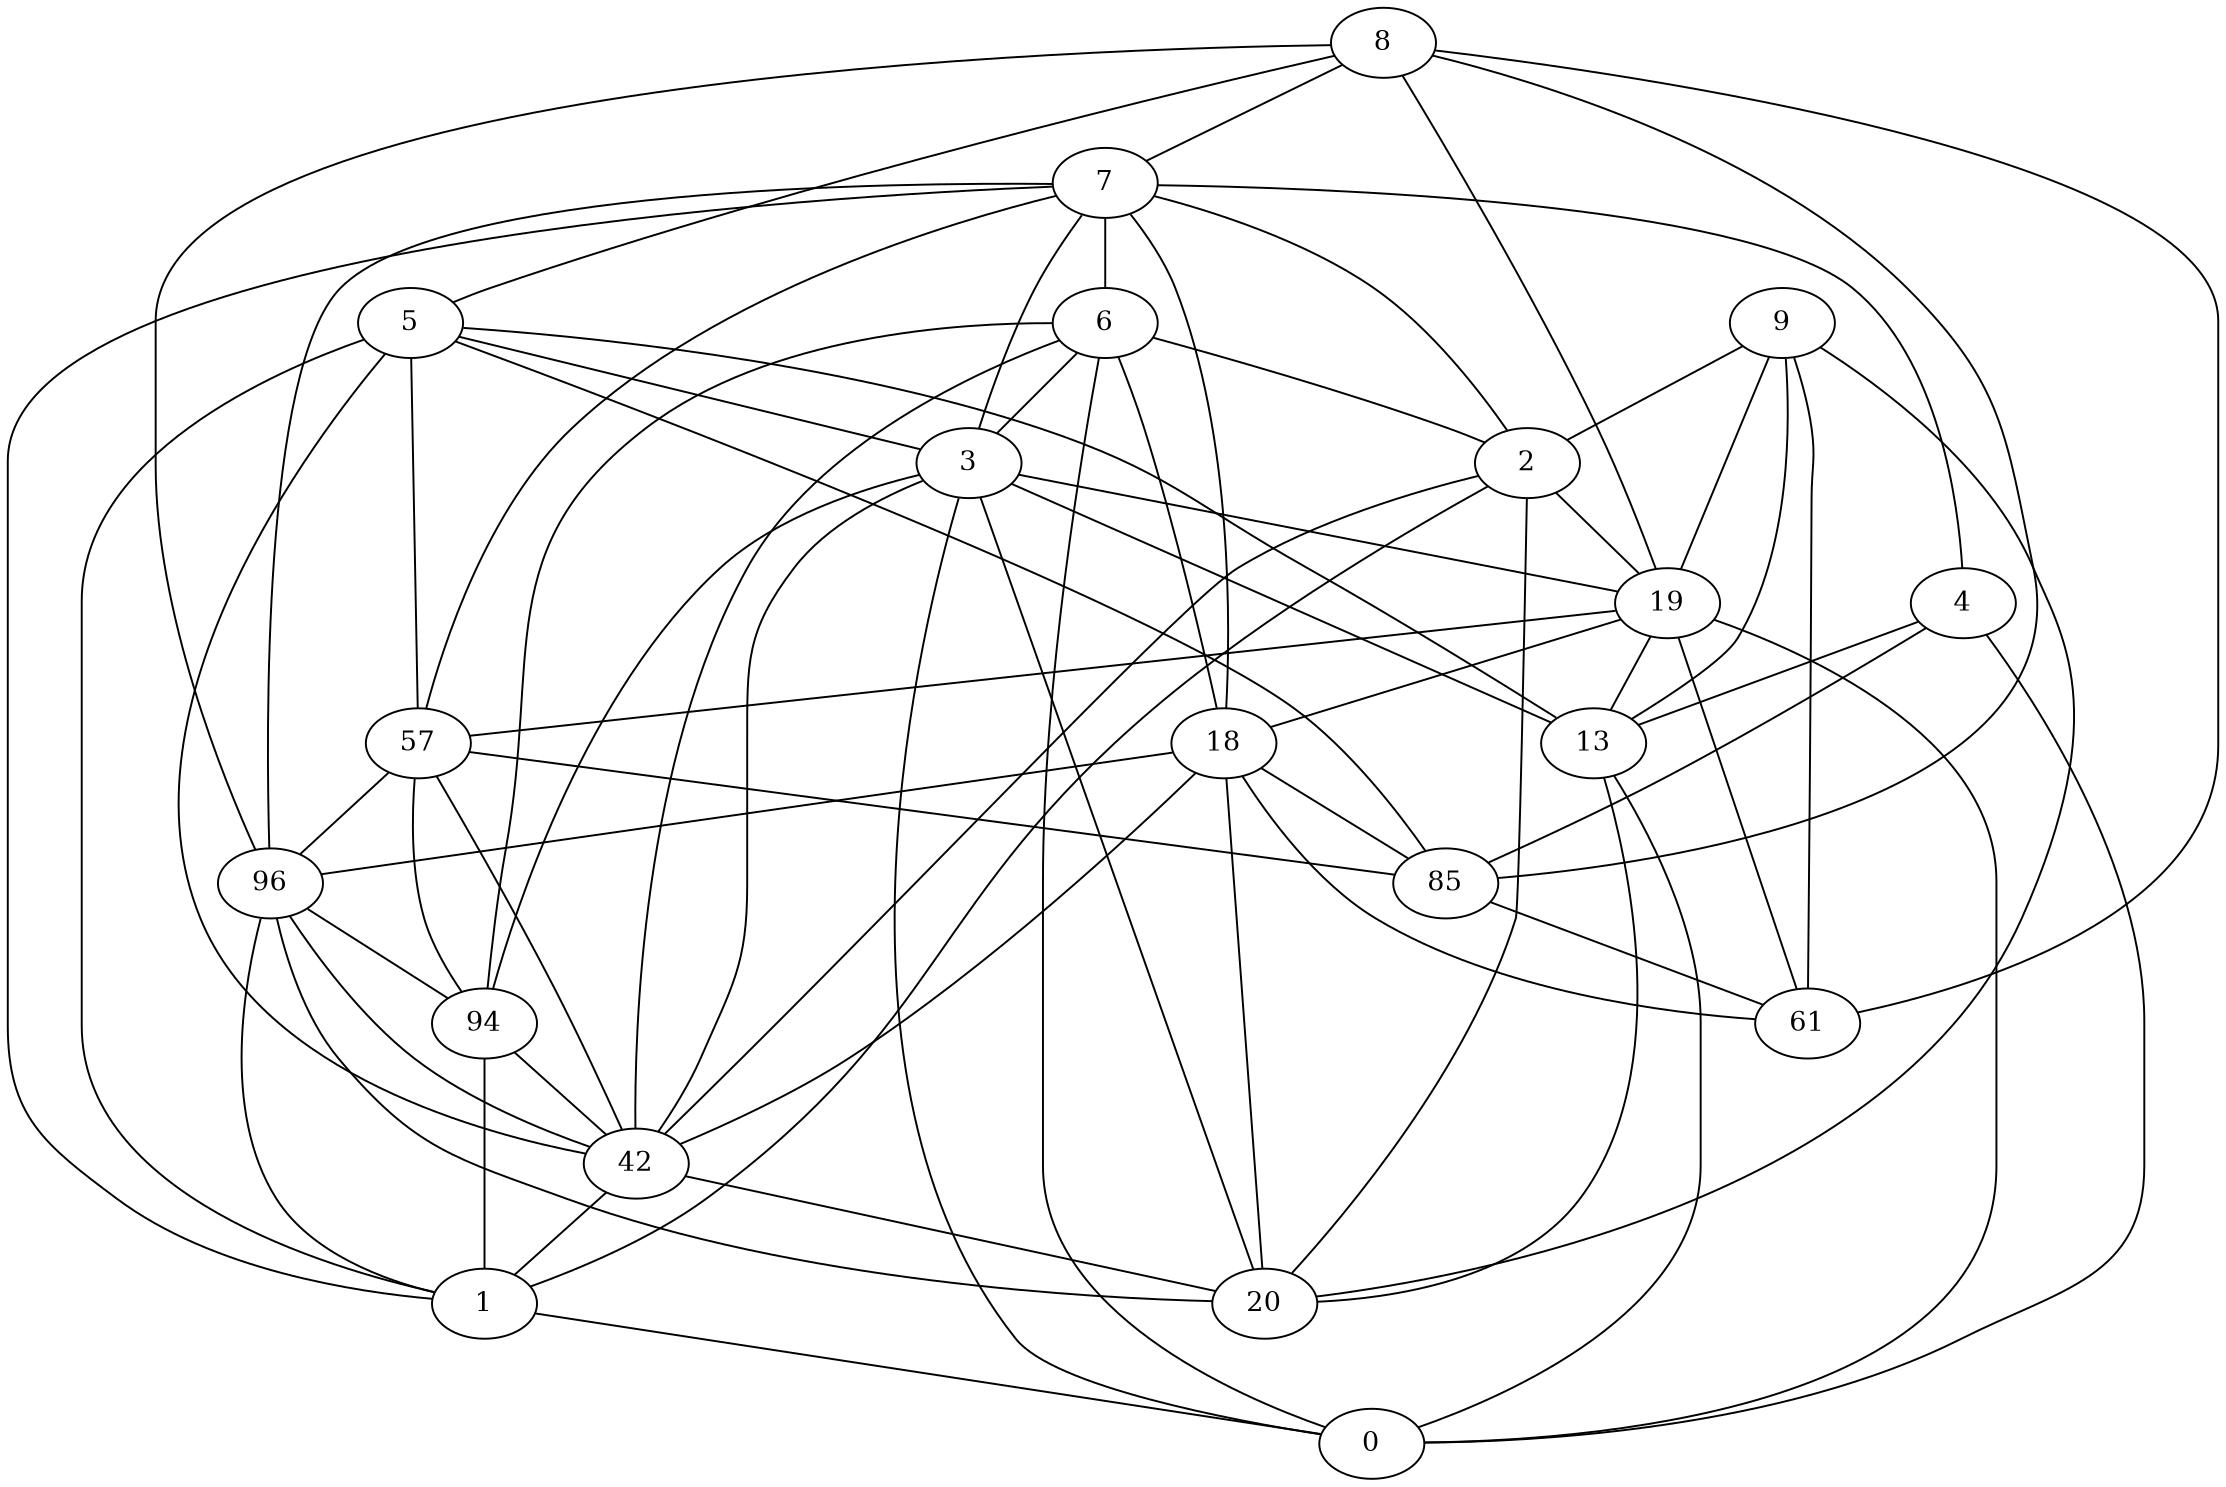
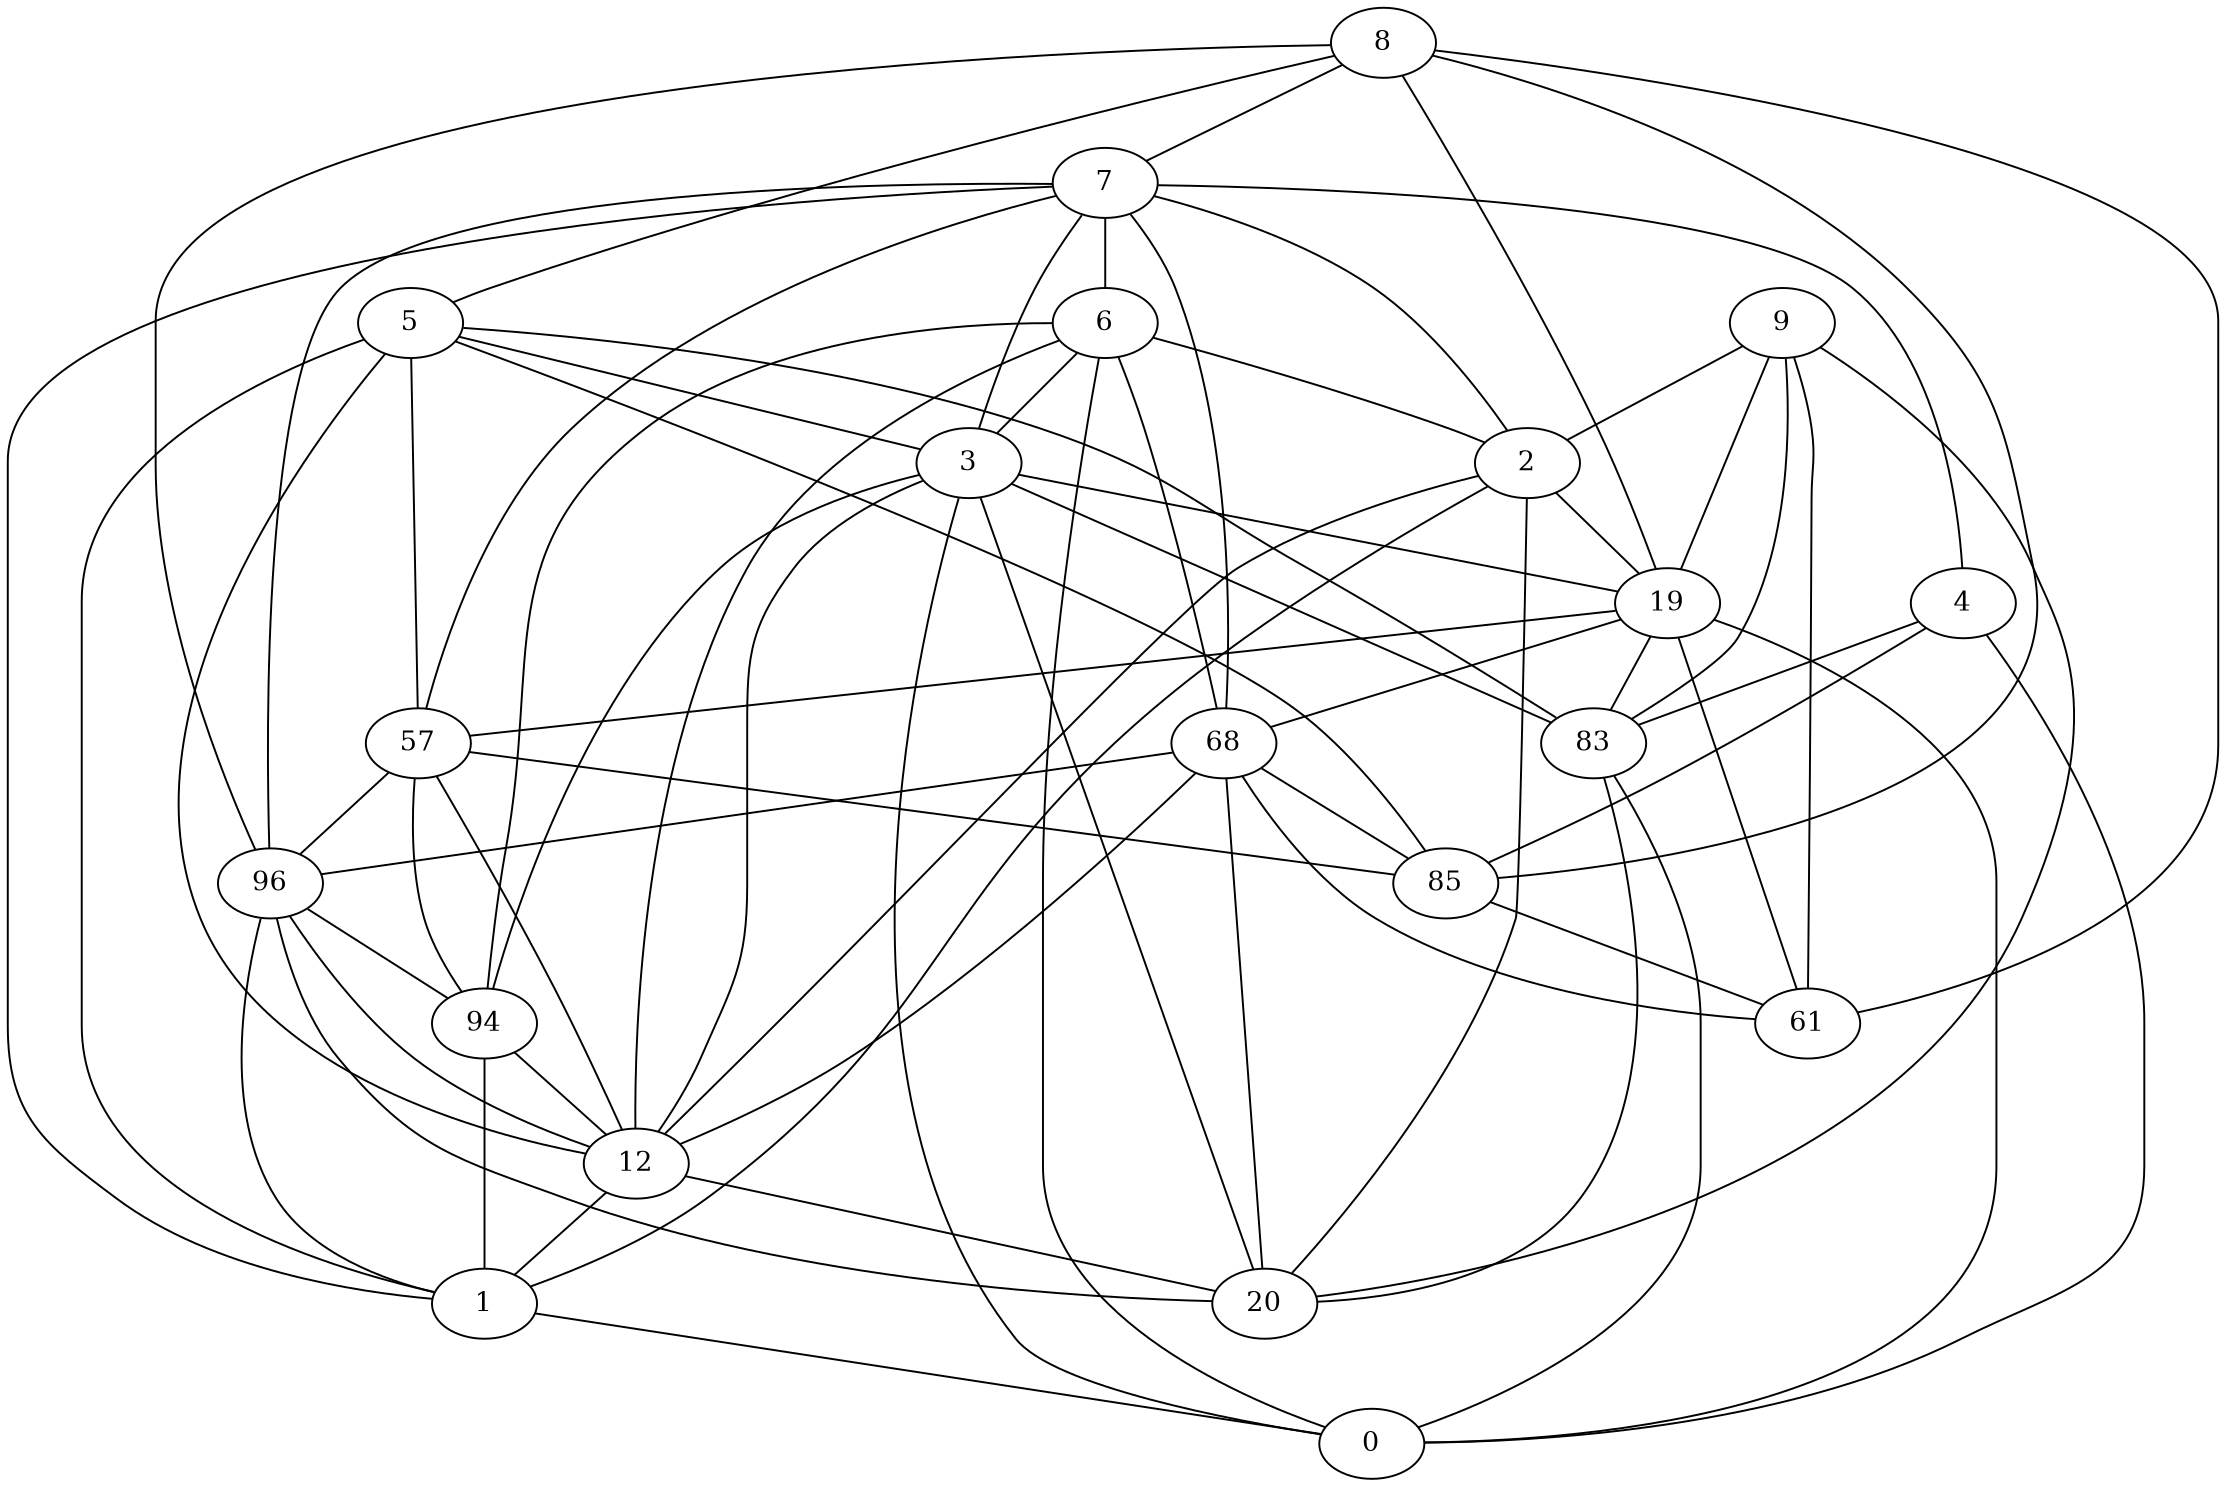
node "18": label "18" -> "68"
node "13": label "13" -> "83"
node "42": label "42" -> "12"
